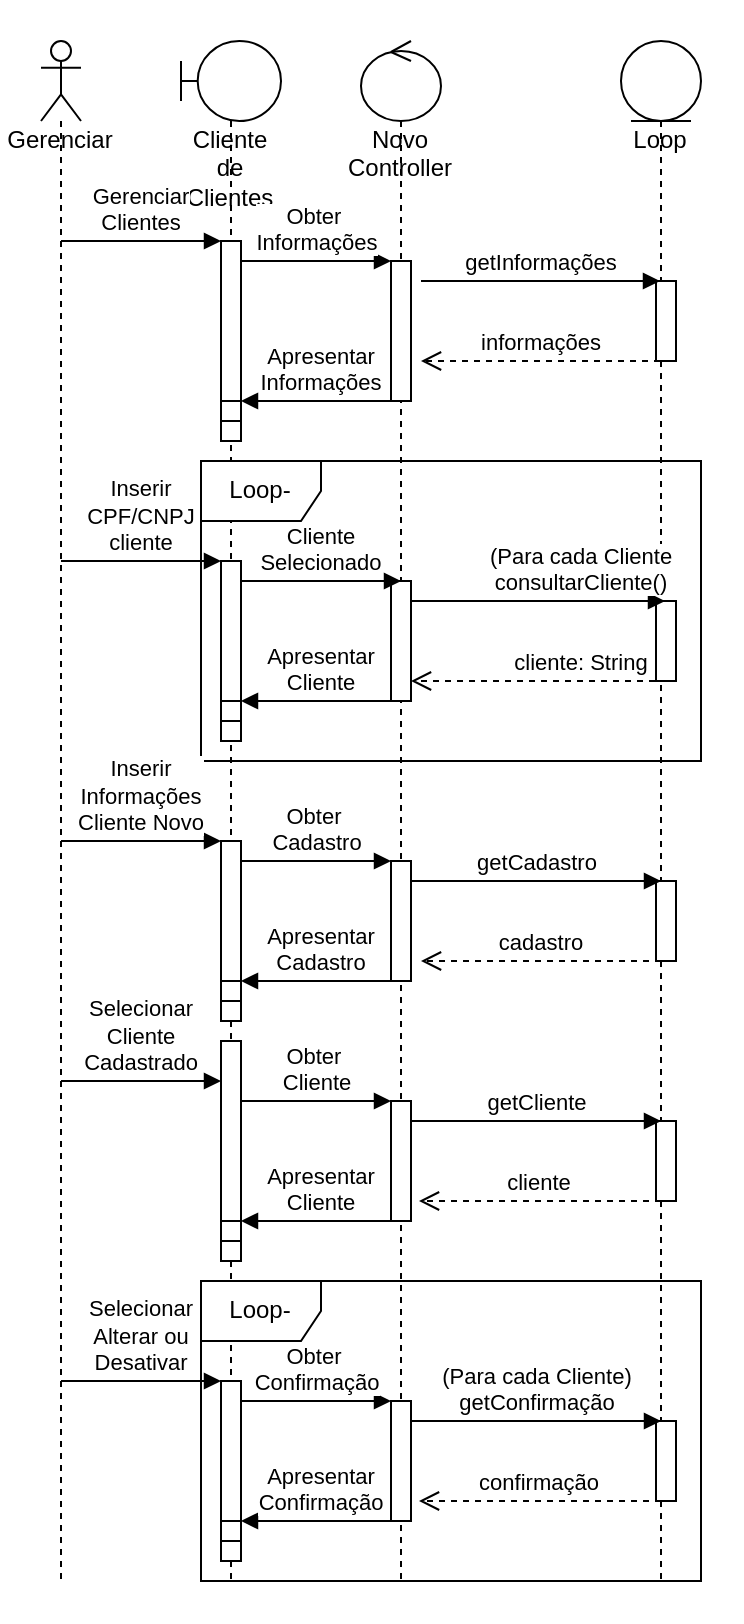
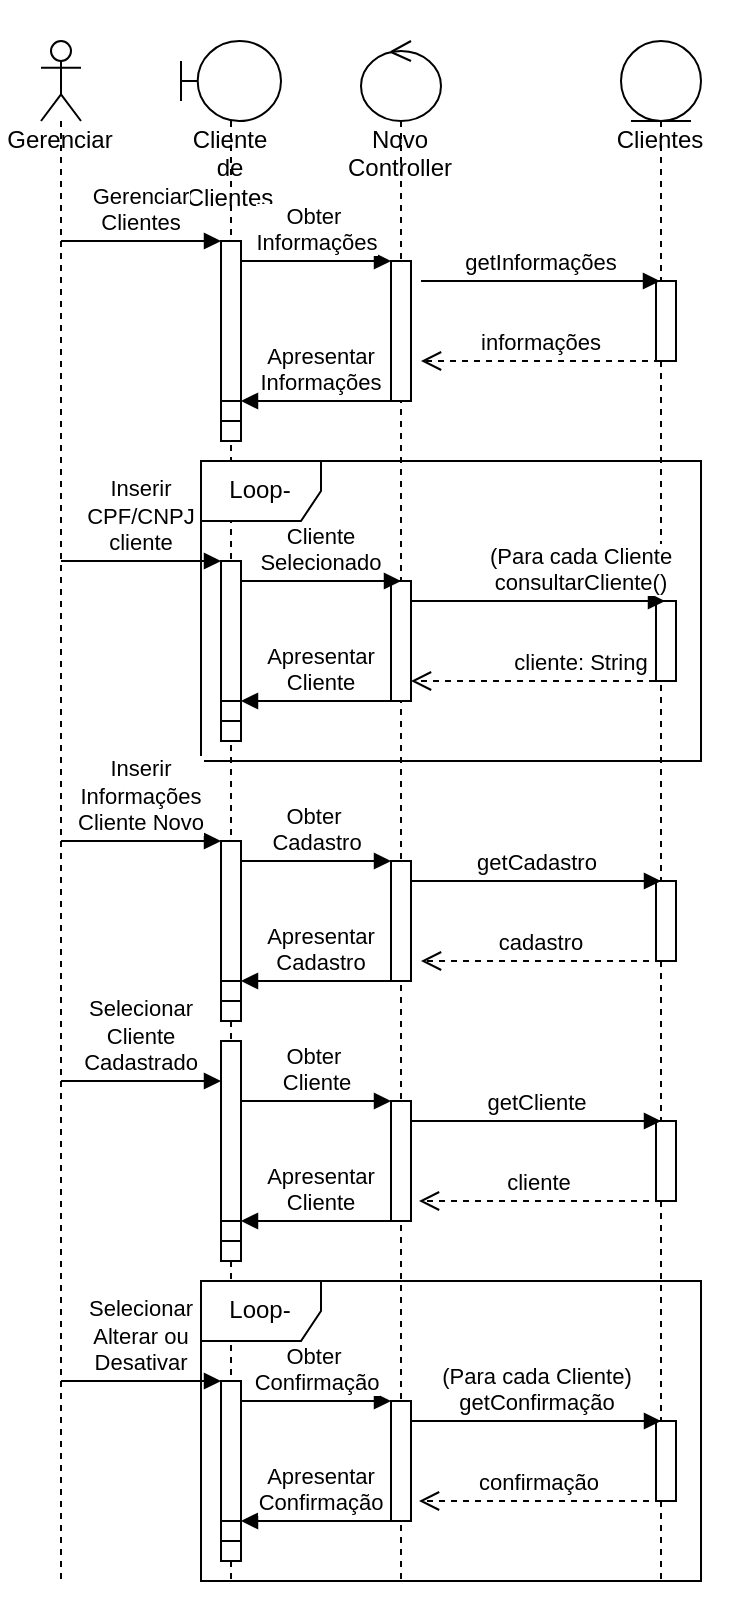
node "Loop": label "Loop" -> "Clientes"
